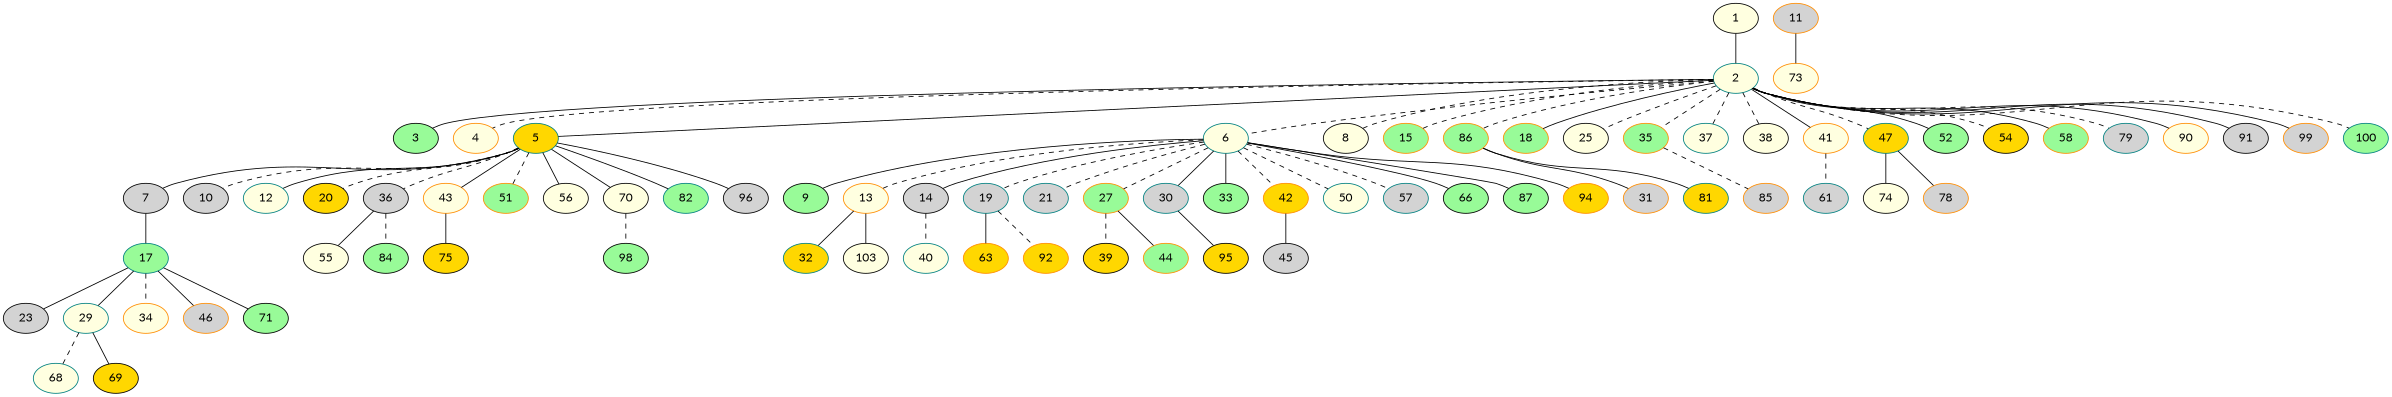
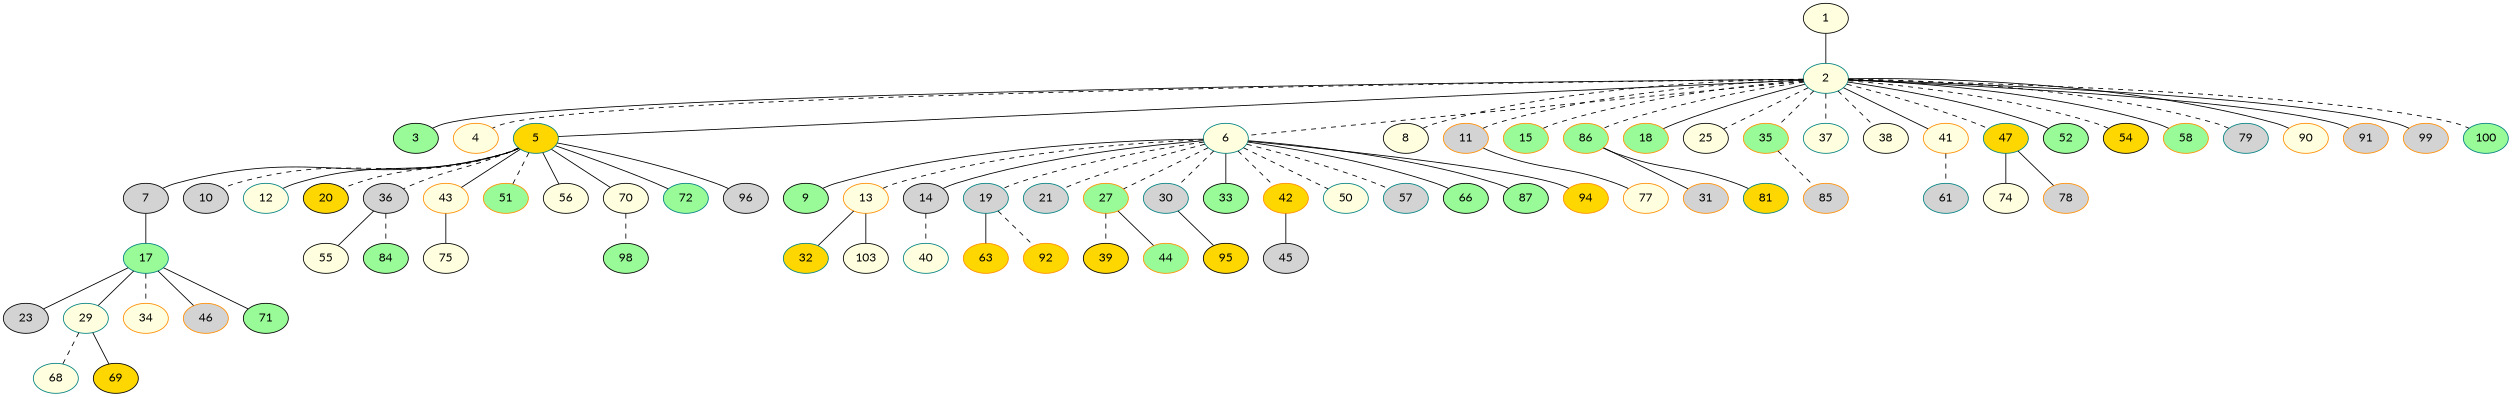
node "73": label "73" -> "77"
edge "2" -- "11": added
node "91": color black -> darkorange
edge "6" -- "30": style solid -> dashed
node "82": label "82" -> "72"
node "75": fillcolor gold -> lightyellow
